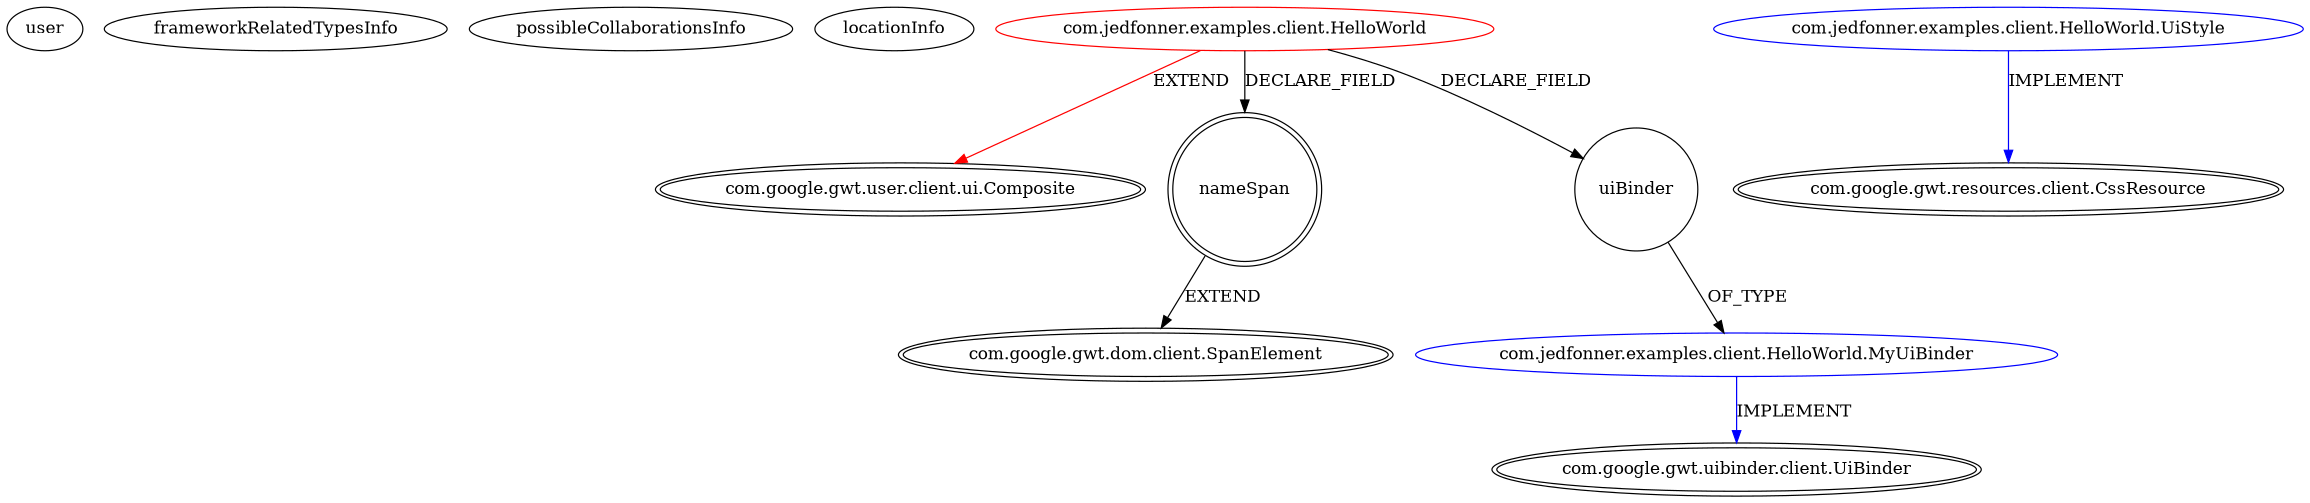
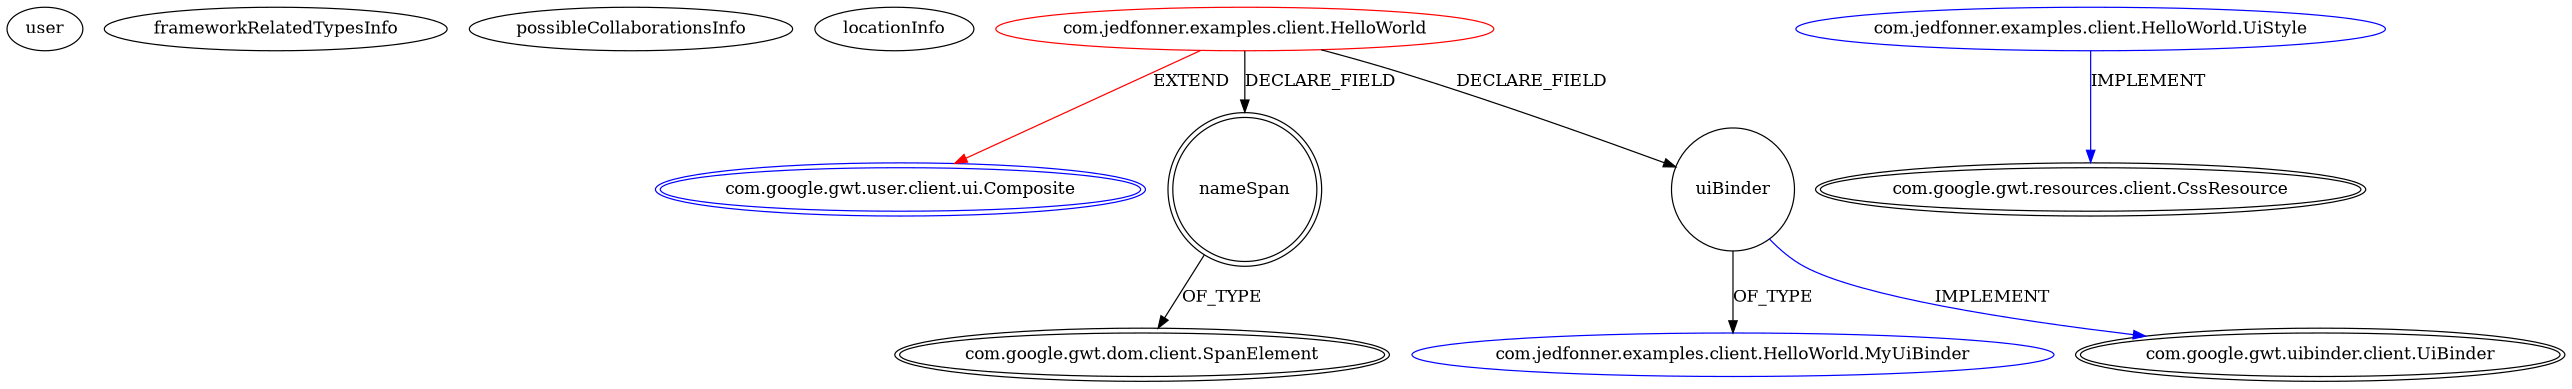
node "com.google.gwt.user.client.ui.Composite": color black -> blue
edge "nameSpan" -> "com.google.gwt.dom.client.SpanElement": label "EXTEND" -> "OF_TYPE"
edge "com.jedfonner.examples.client.HelloWorld.MyUiBinder" -> "com.google.gwt.uibinder.client.UiBinder": now "uiBinder" -> "com.google.gwt.uibinder.client.UiBinder"
